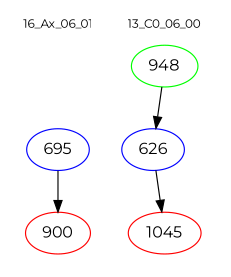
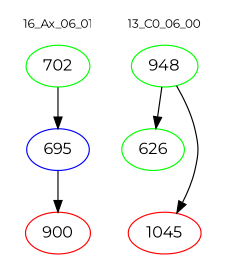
node "702": added
node "626": color blue -> green
edge "626" -> "1045": now "948" -> "1045"
